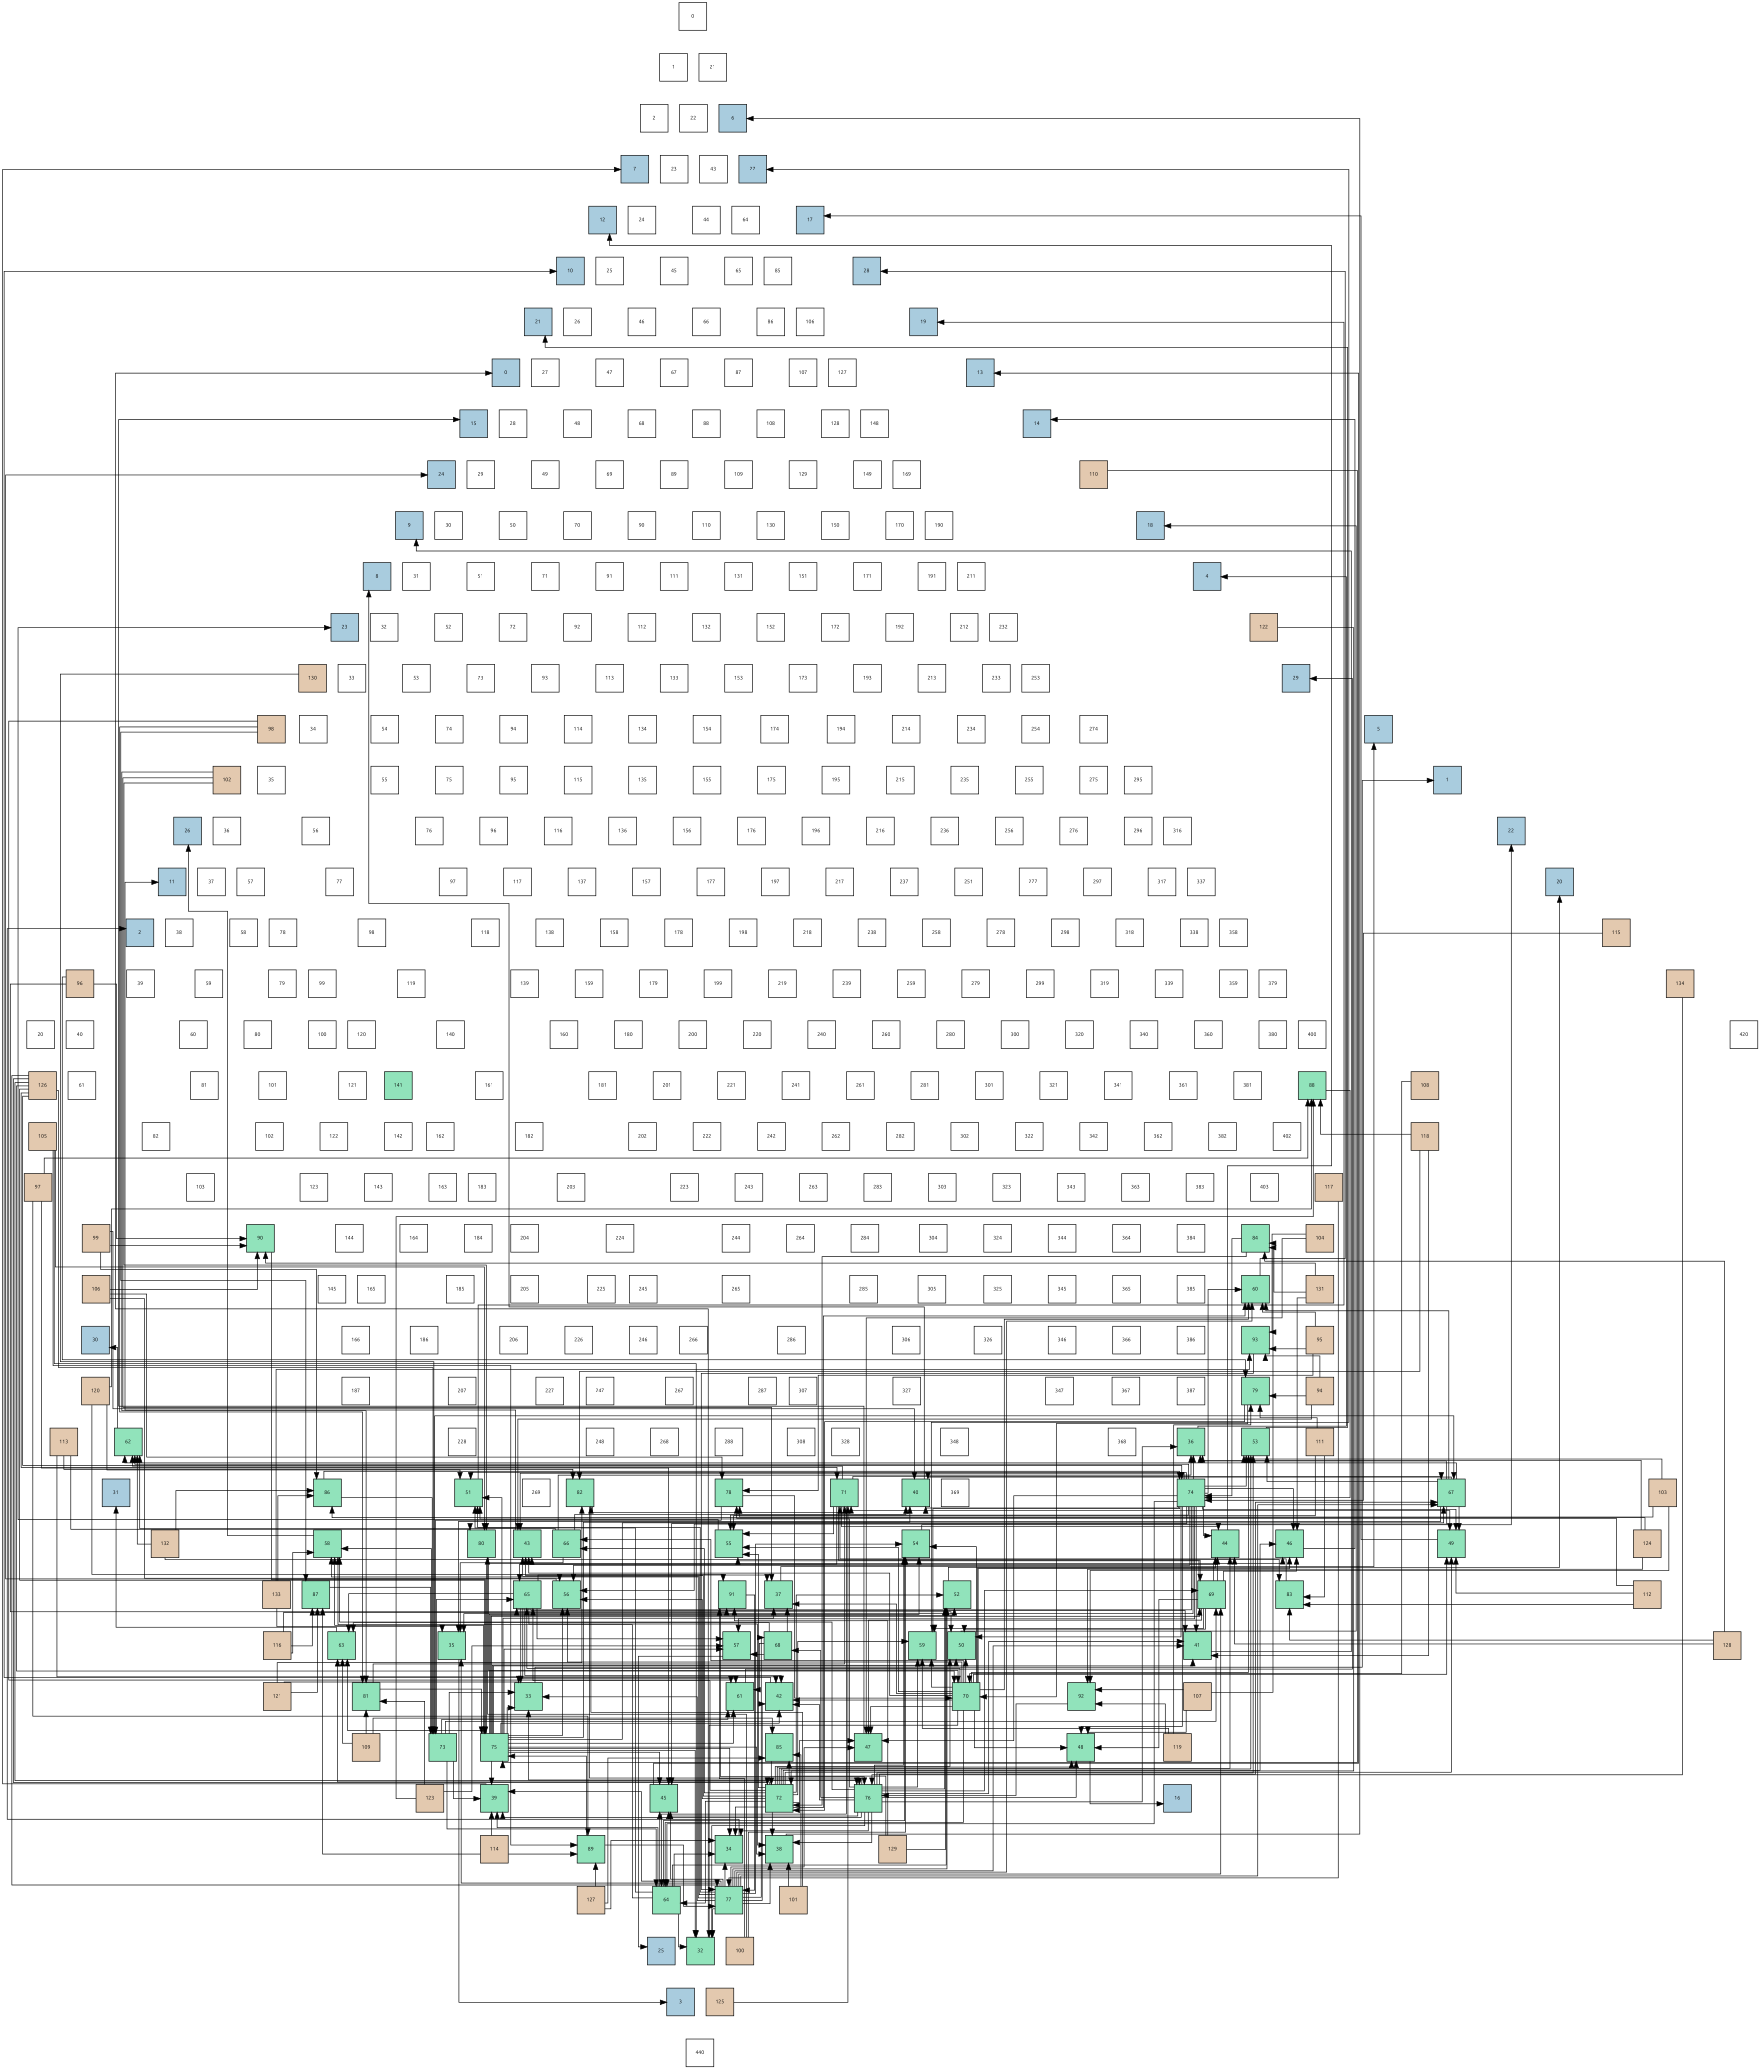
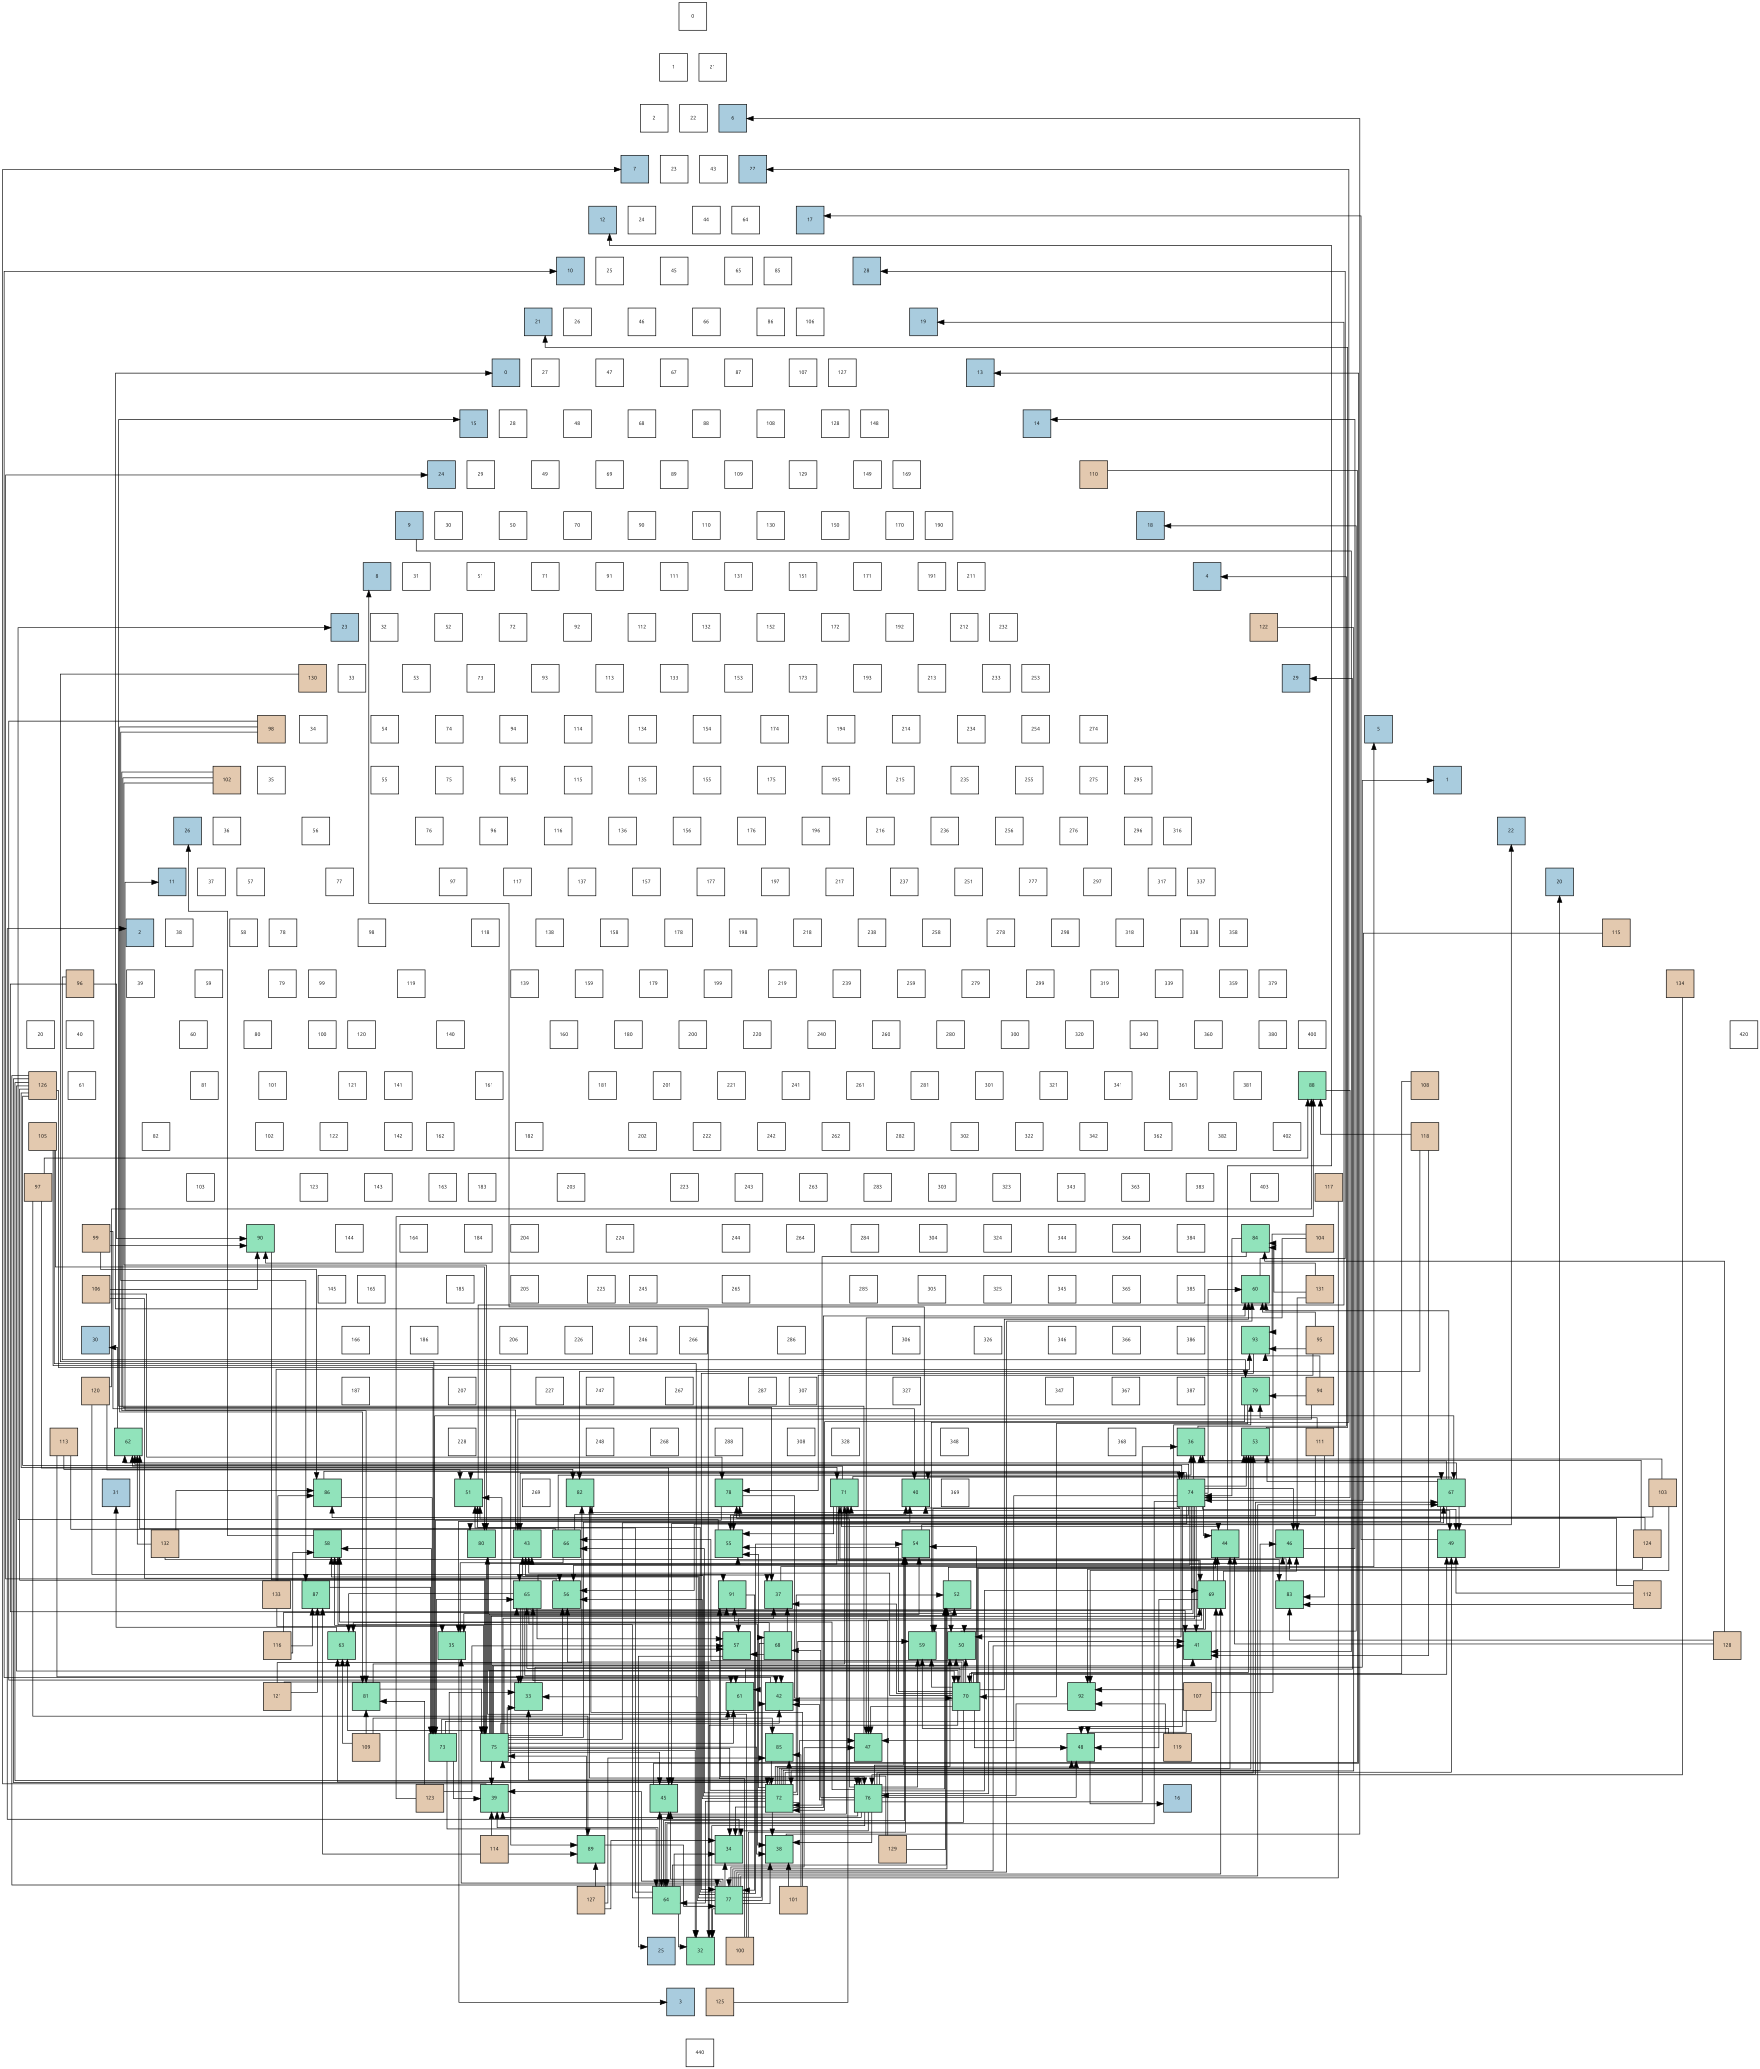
edge "41" -> "9": reversed
node "141": fillcolor #91e3bb -> #ffffff
